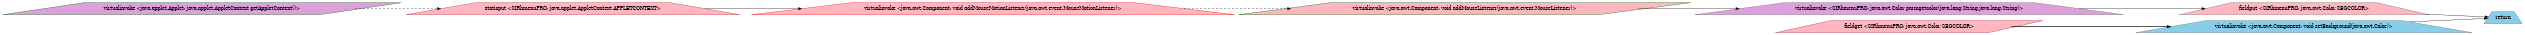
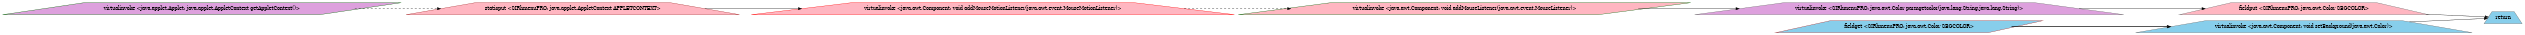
node "fieldget <SIRhmenuPRO: java.awt.Color SBGCOLOR>": fillcolor lightpink -> skyblue
